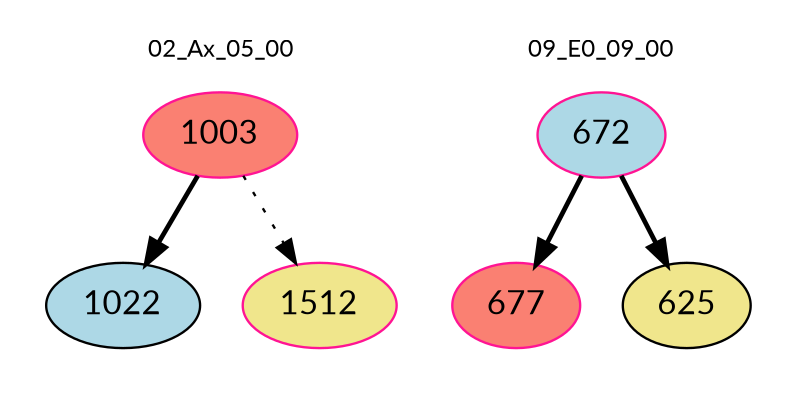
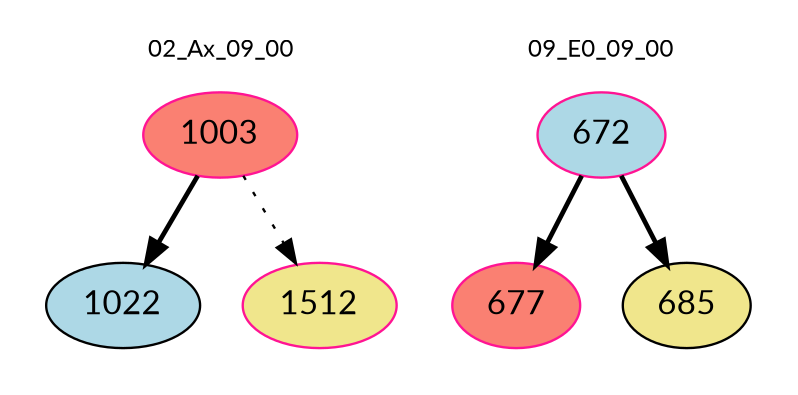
cluster "02_Ax_05_00": label "02_Ax_05_00" -> "02_Ax_09_00"
node "625": label "625" -> "685"
